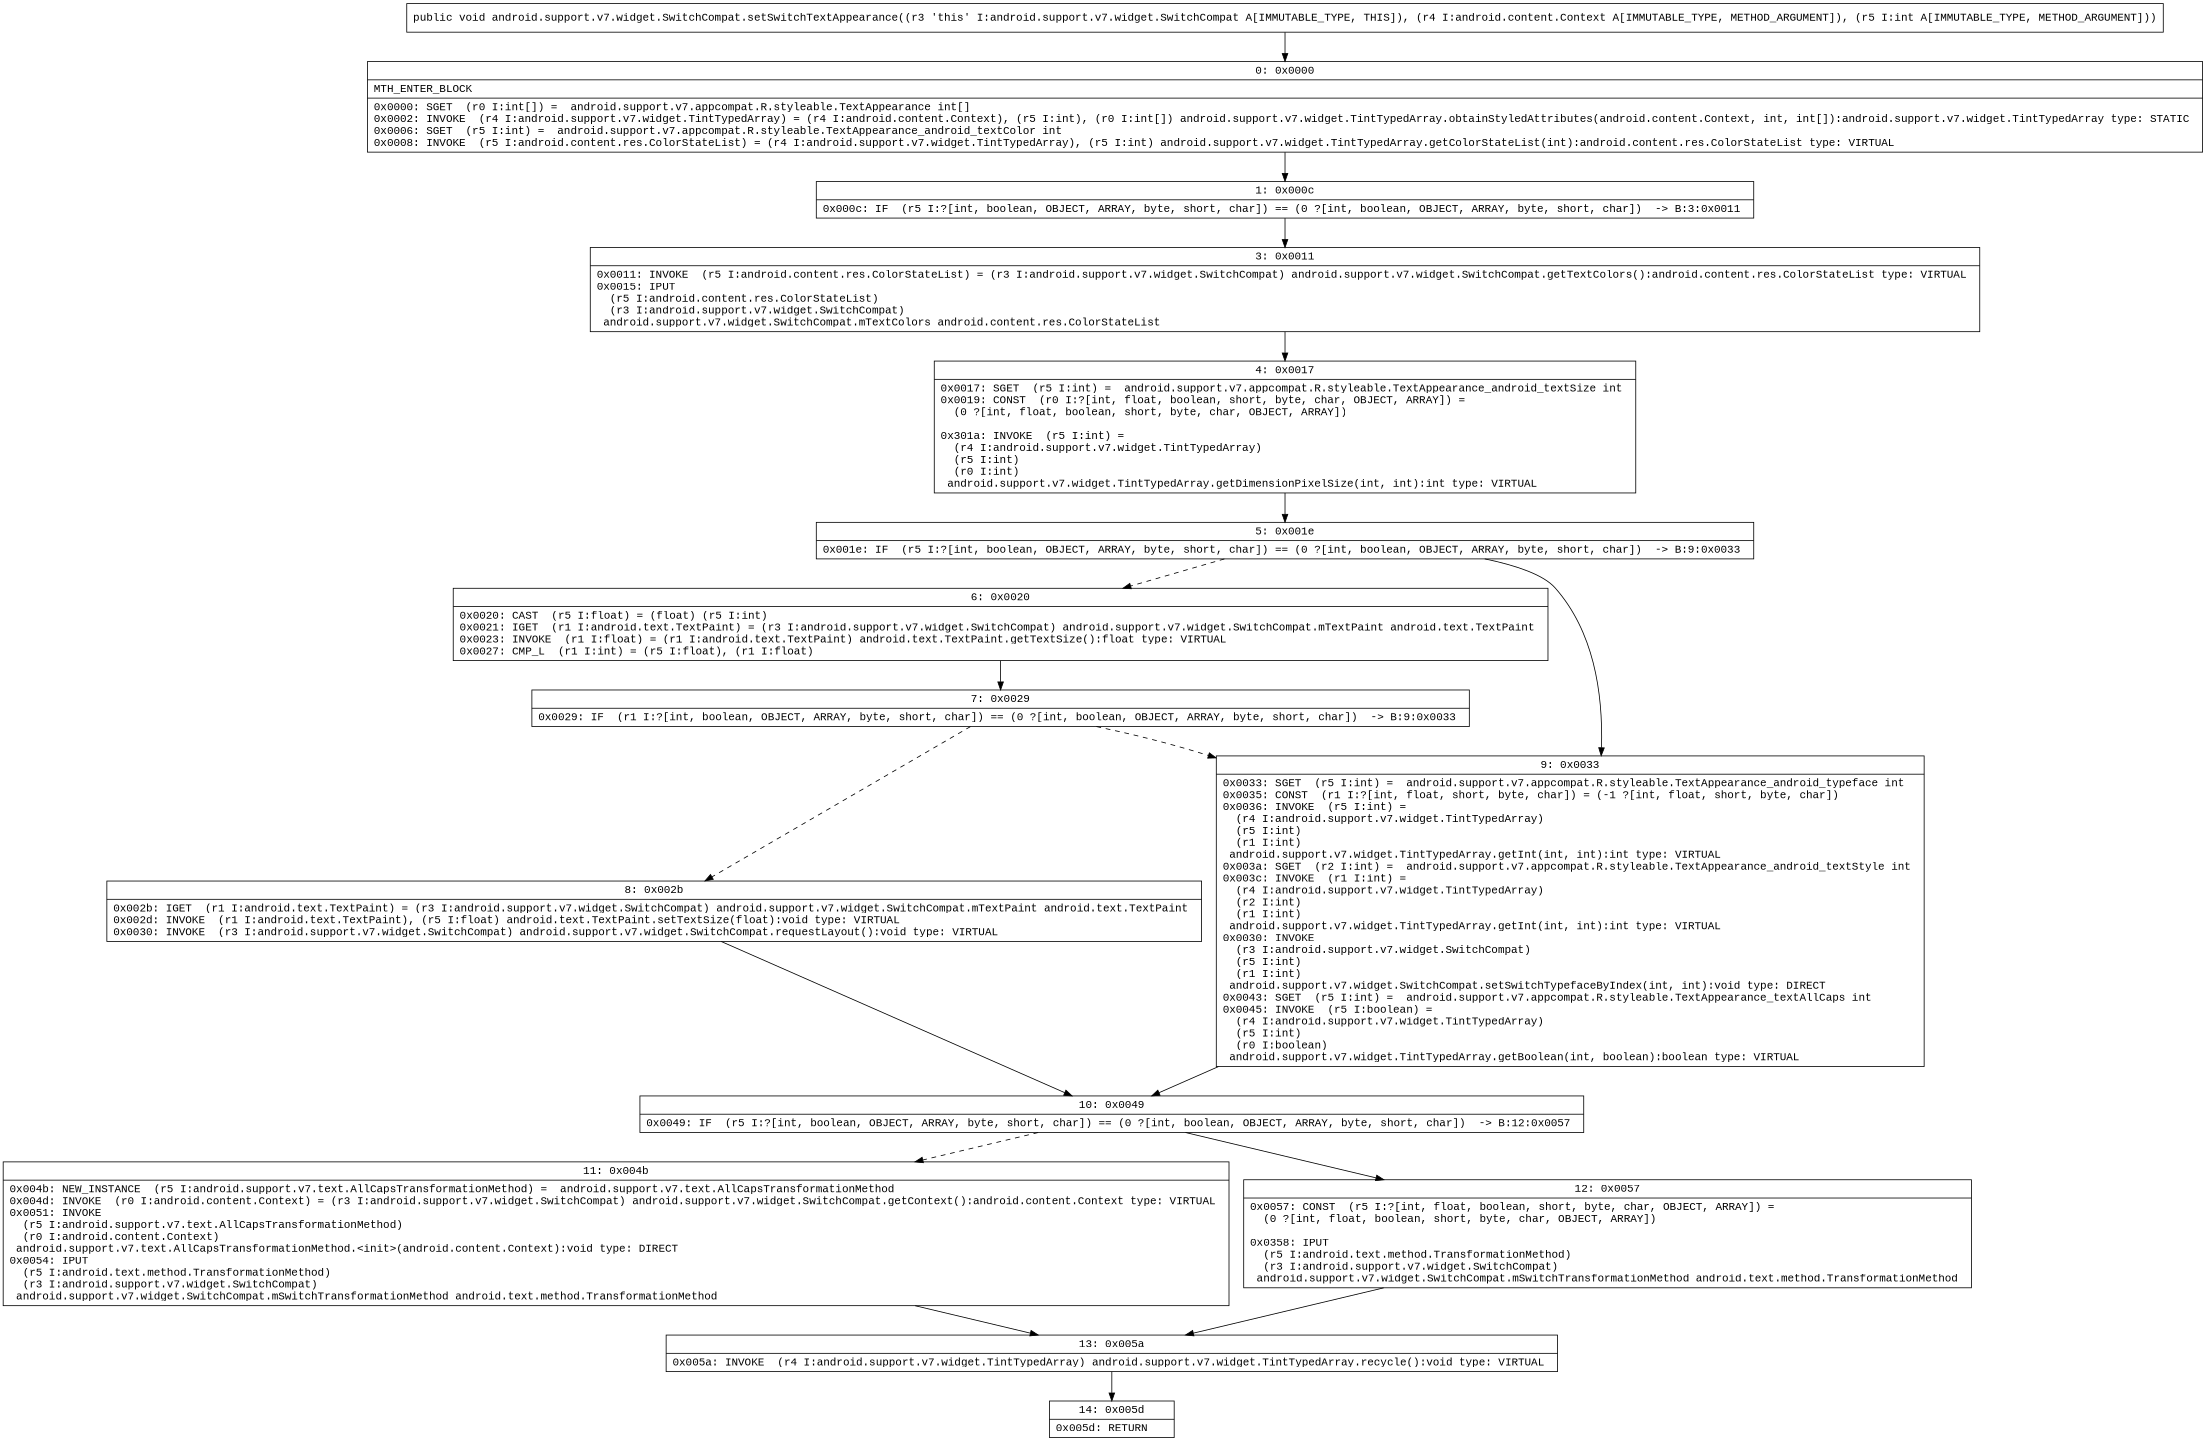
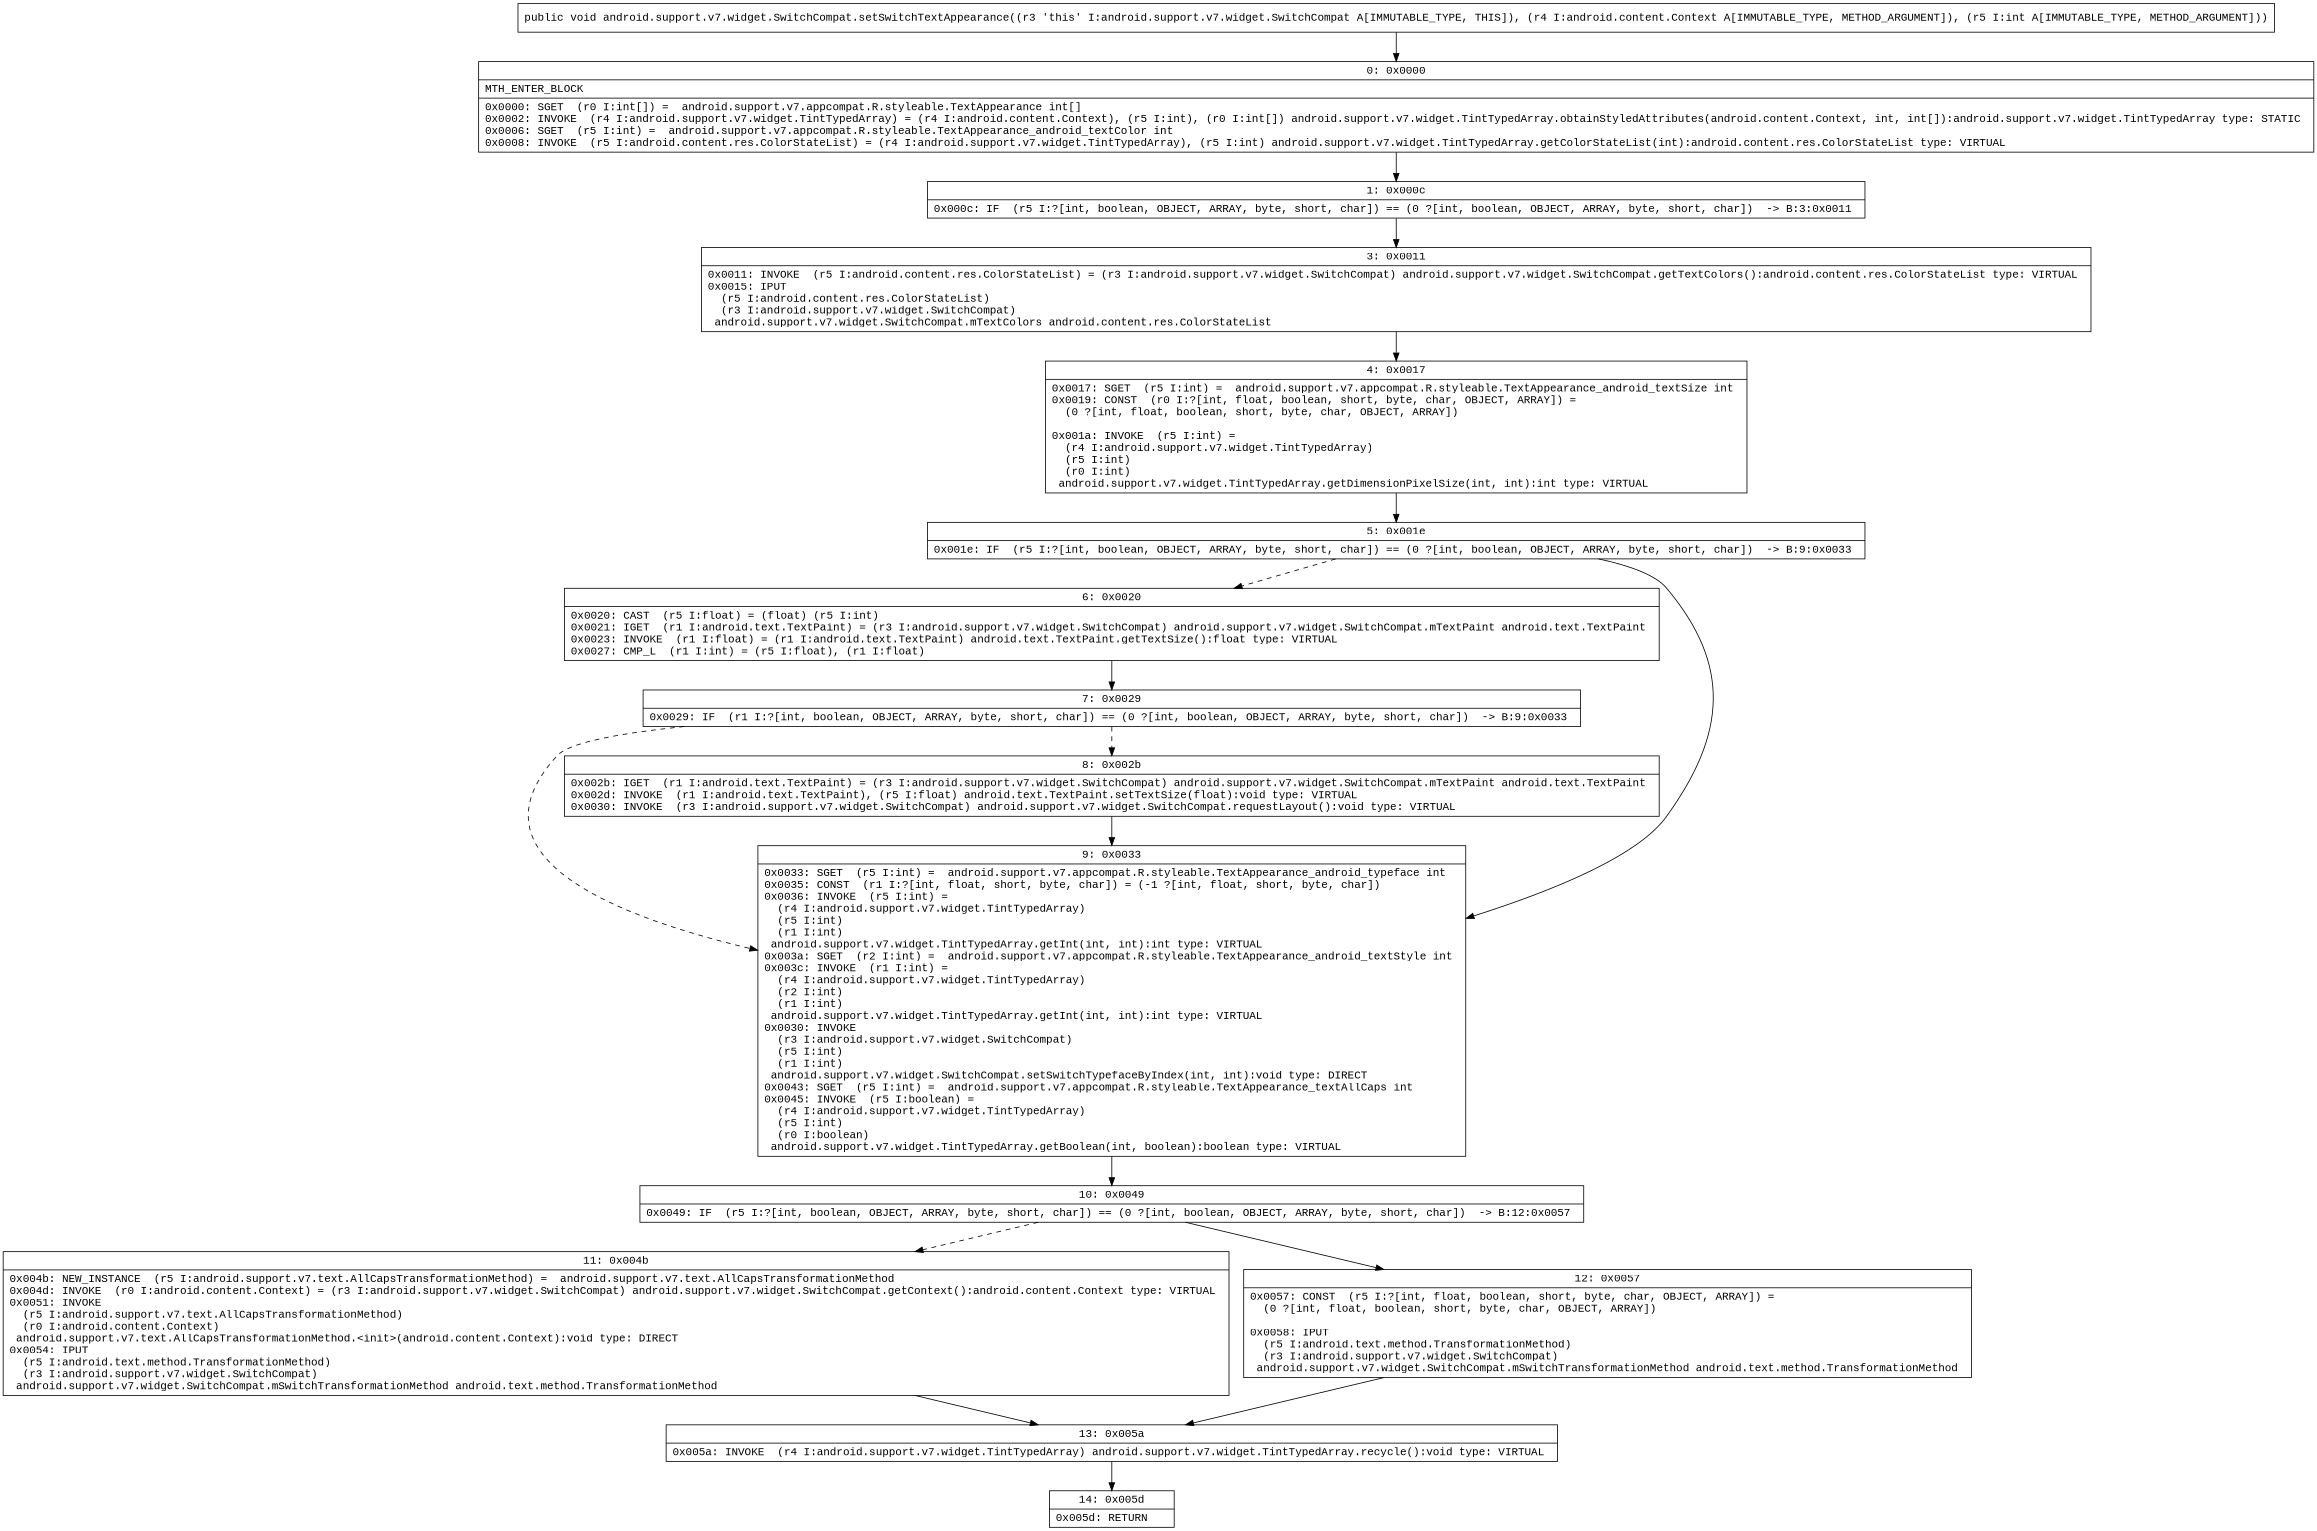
node "4: 0x0017": text "0x301a: INVOKE  (r5 I:int) =" -> "0x001a: INVOKE  (r5 I:int) ="
edge "8: 0x002b" -> "10: 0x0049": now "8: 0x002b" -> "9: 0x0033"
node "12: 0x0057": text "0x0358: IPUT" -> "0x0058: IPUT"
